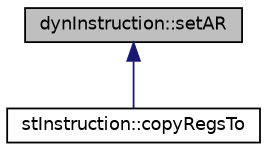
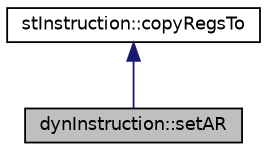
edge "stInstruction::copyRegsTo" -> "dynInstruction::setAR": reversed
